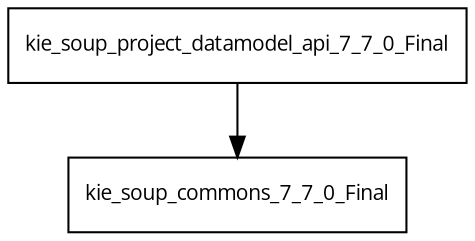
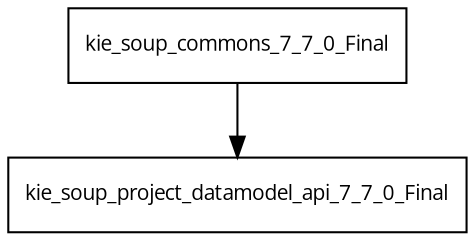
edge "kie_soup_project_datamodel_api_7_7_0_Final" -> "kie_soup_commons_7_7_0_Final": reversed
